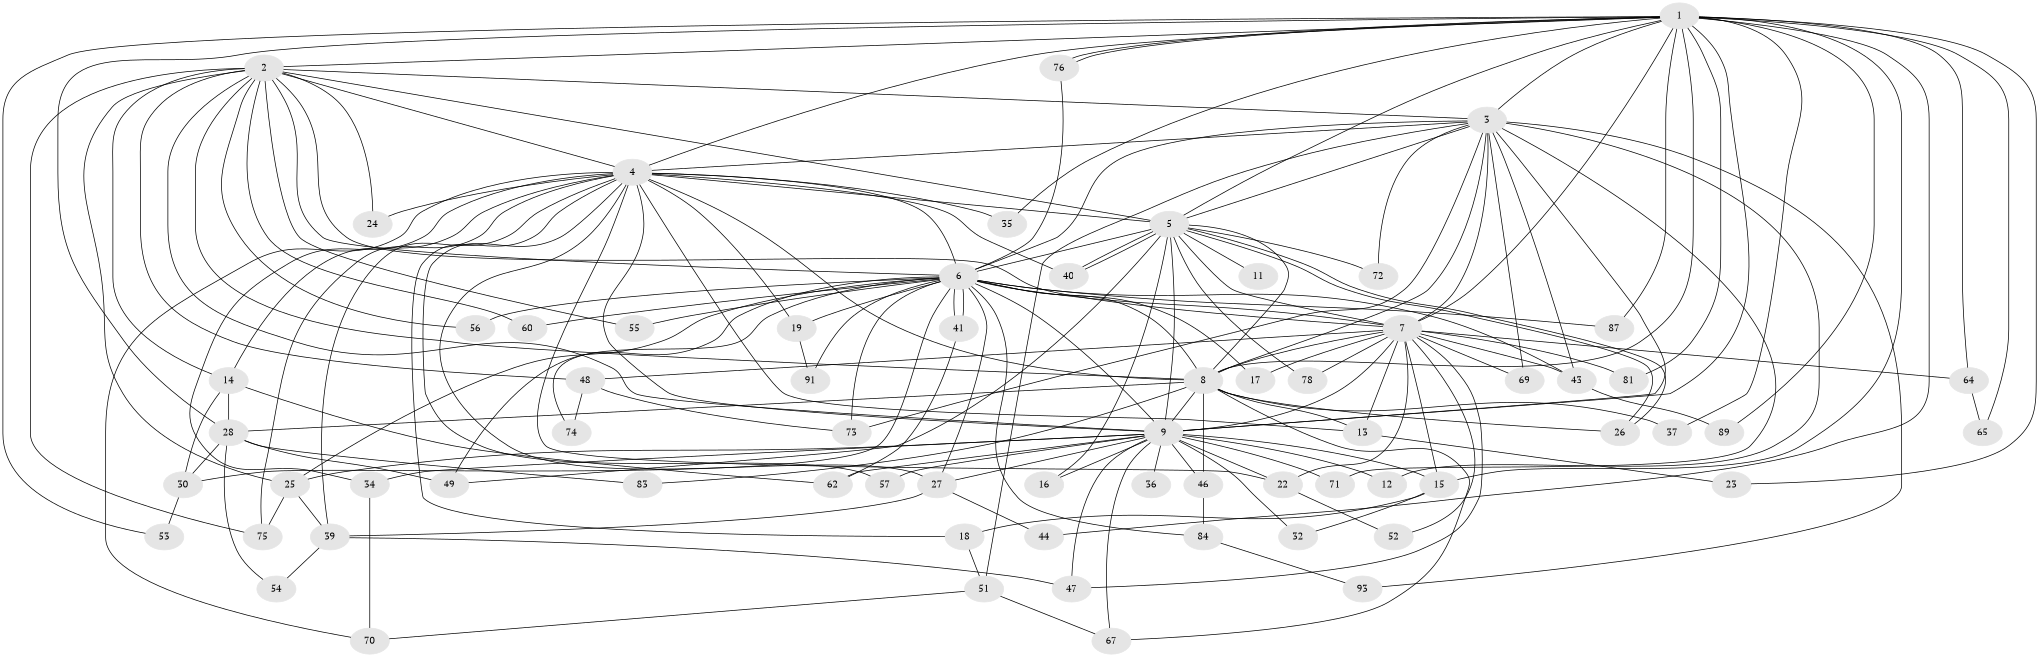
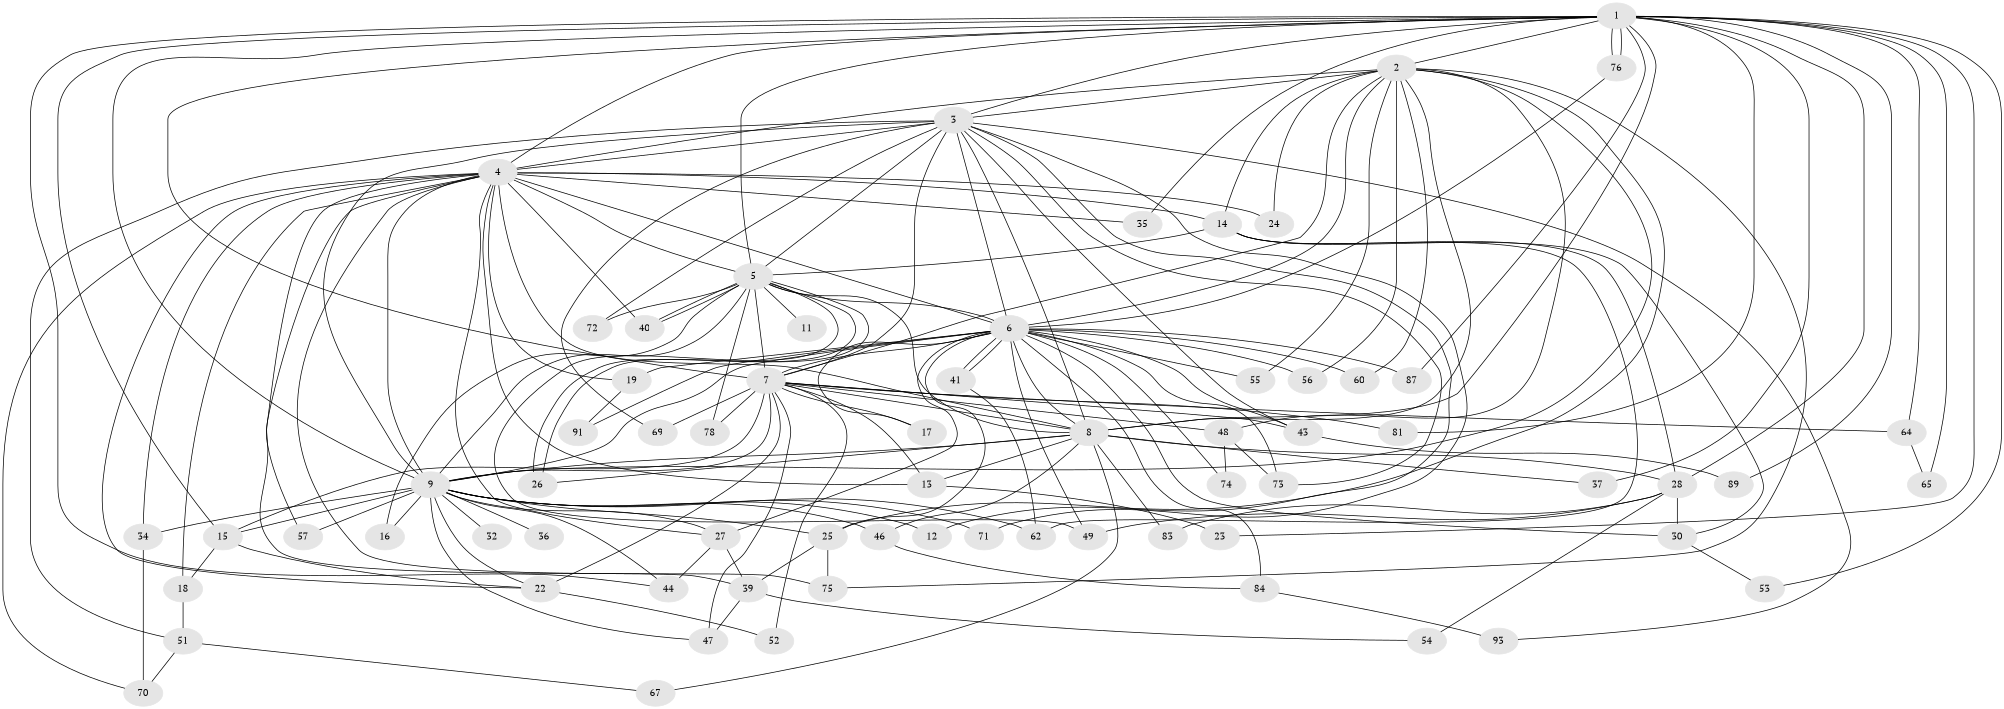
edge "2" -- "5": now "14" -- "5"
edge "15" -- "32": now "15" -- "22"
edge "9" -- "67": now "9" -- "44"
